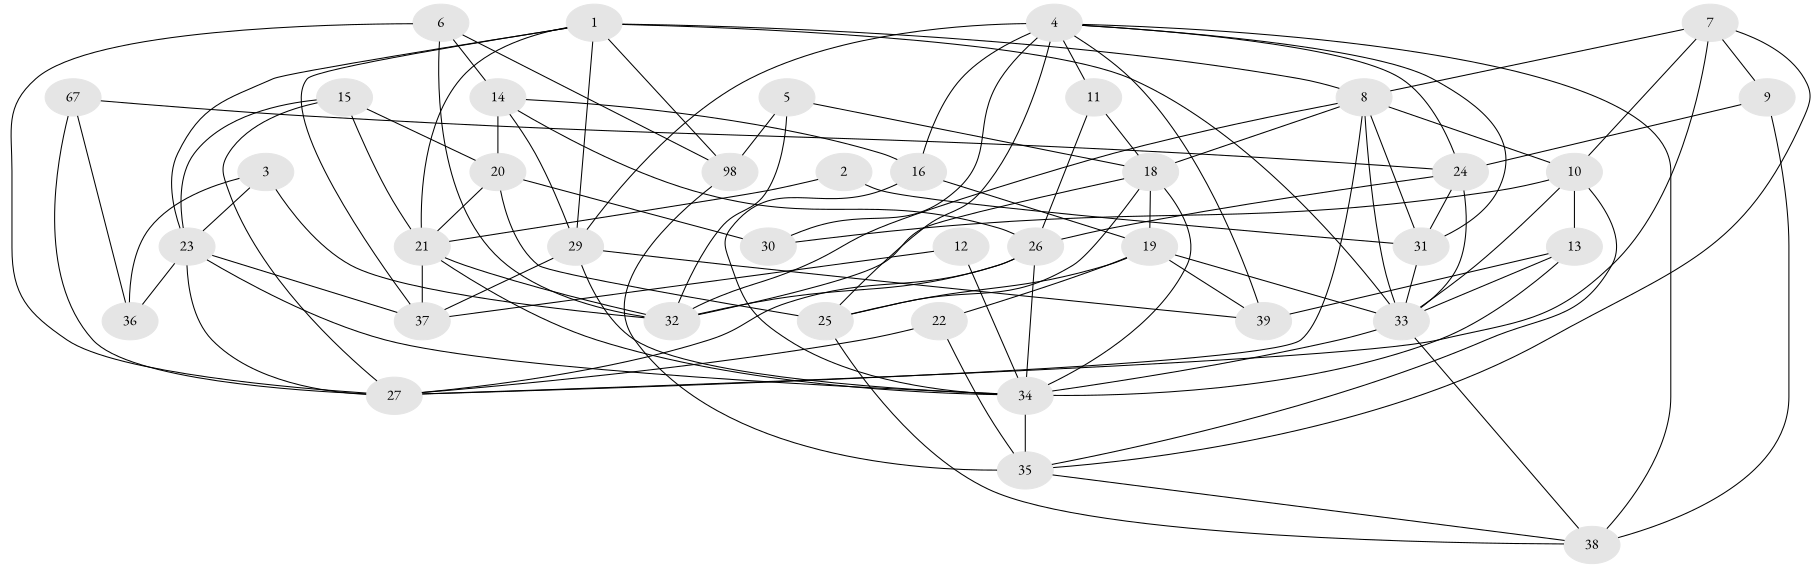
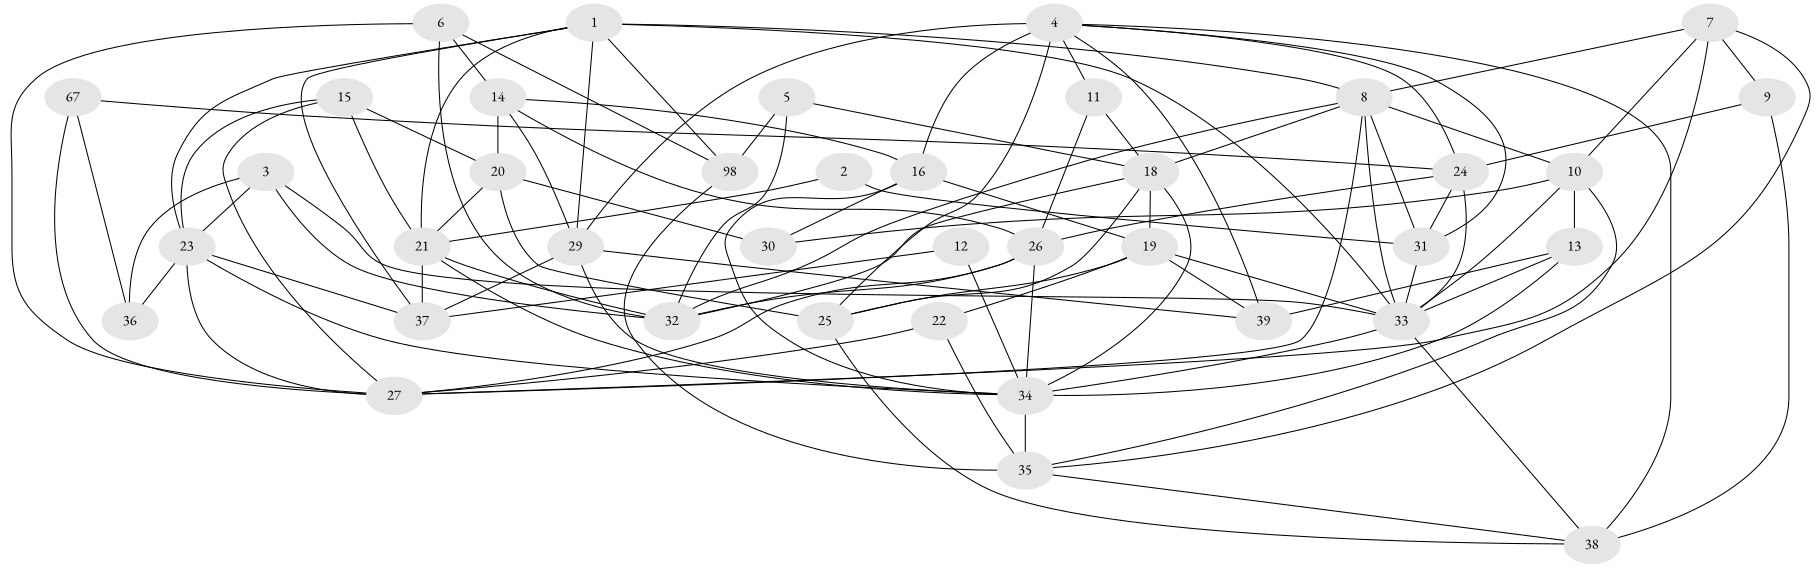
edge "4" -- "30": now "16" -- "30"
edge "3" -- "33": added
